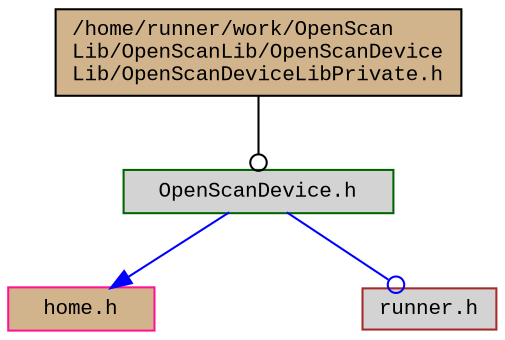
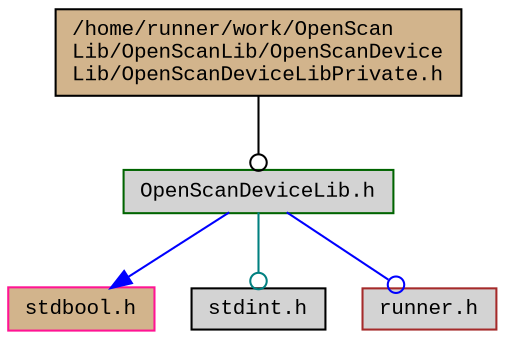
node "OpenScanDevice.h": label "OpenScanDevice.h" -> "OpenScanDeviceLib.h"
node "home.h": label "home.h" -> "stdbool.h"
node "stdint.h": added
